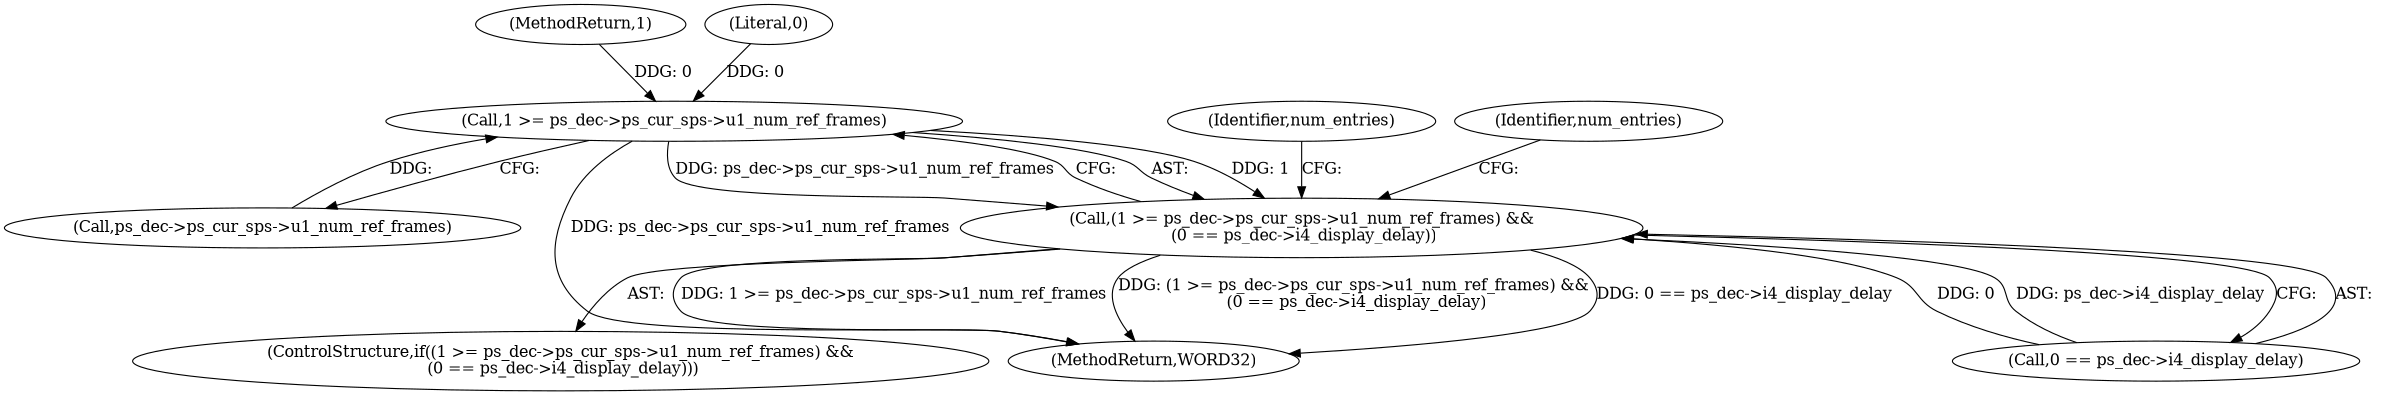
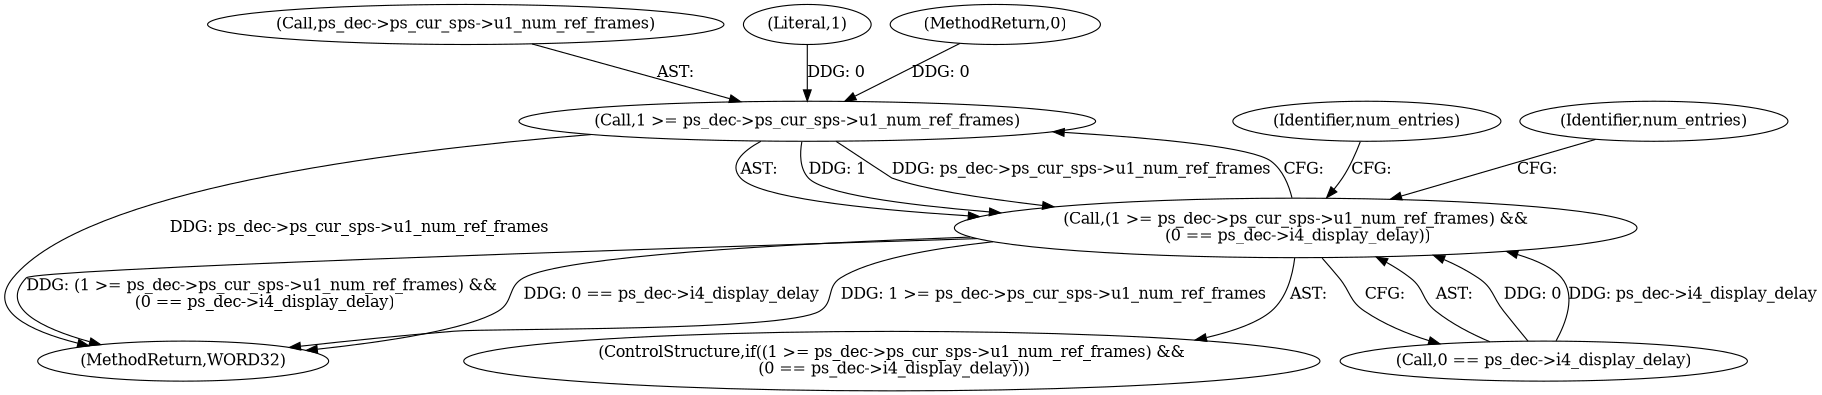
node "(MethodReturn,1)": label "(MethodReturn,1)" -> "(Literal,1)"
node "(Literal,0)": label "(Literal,0)" -> "(MethodReturn,0)"
edge "(Call,ps_dec->ps_cur_sps->u1_num_ref_frames)" -> "(Call,1 >= ps_dec->ps_cur_sps->u1_num_ref_frames)": label "DDG: " -> "AST: "
edge "(Call,1 >= ps_dec->ps_cur_sps->u1_num_ref_frames)" -> "(Call,ps_dec->ps_cur_sps->u1_num_ref_frames)": removed, label "CFG:"
